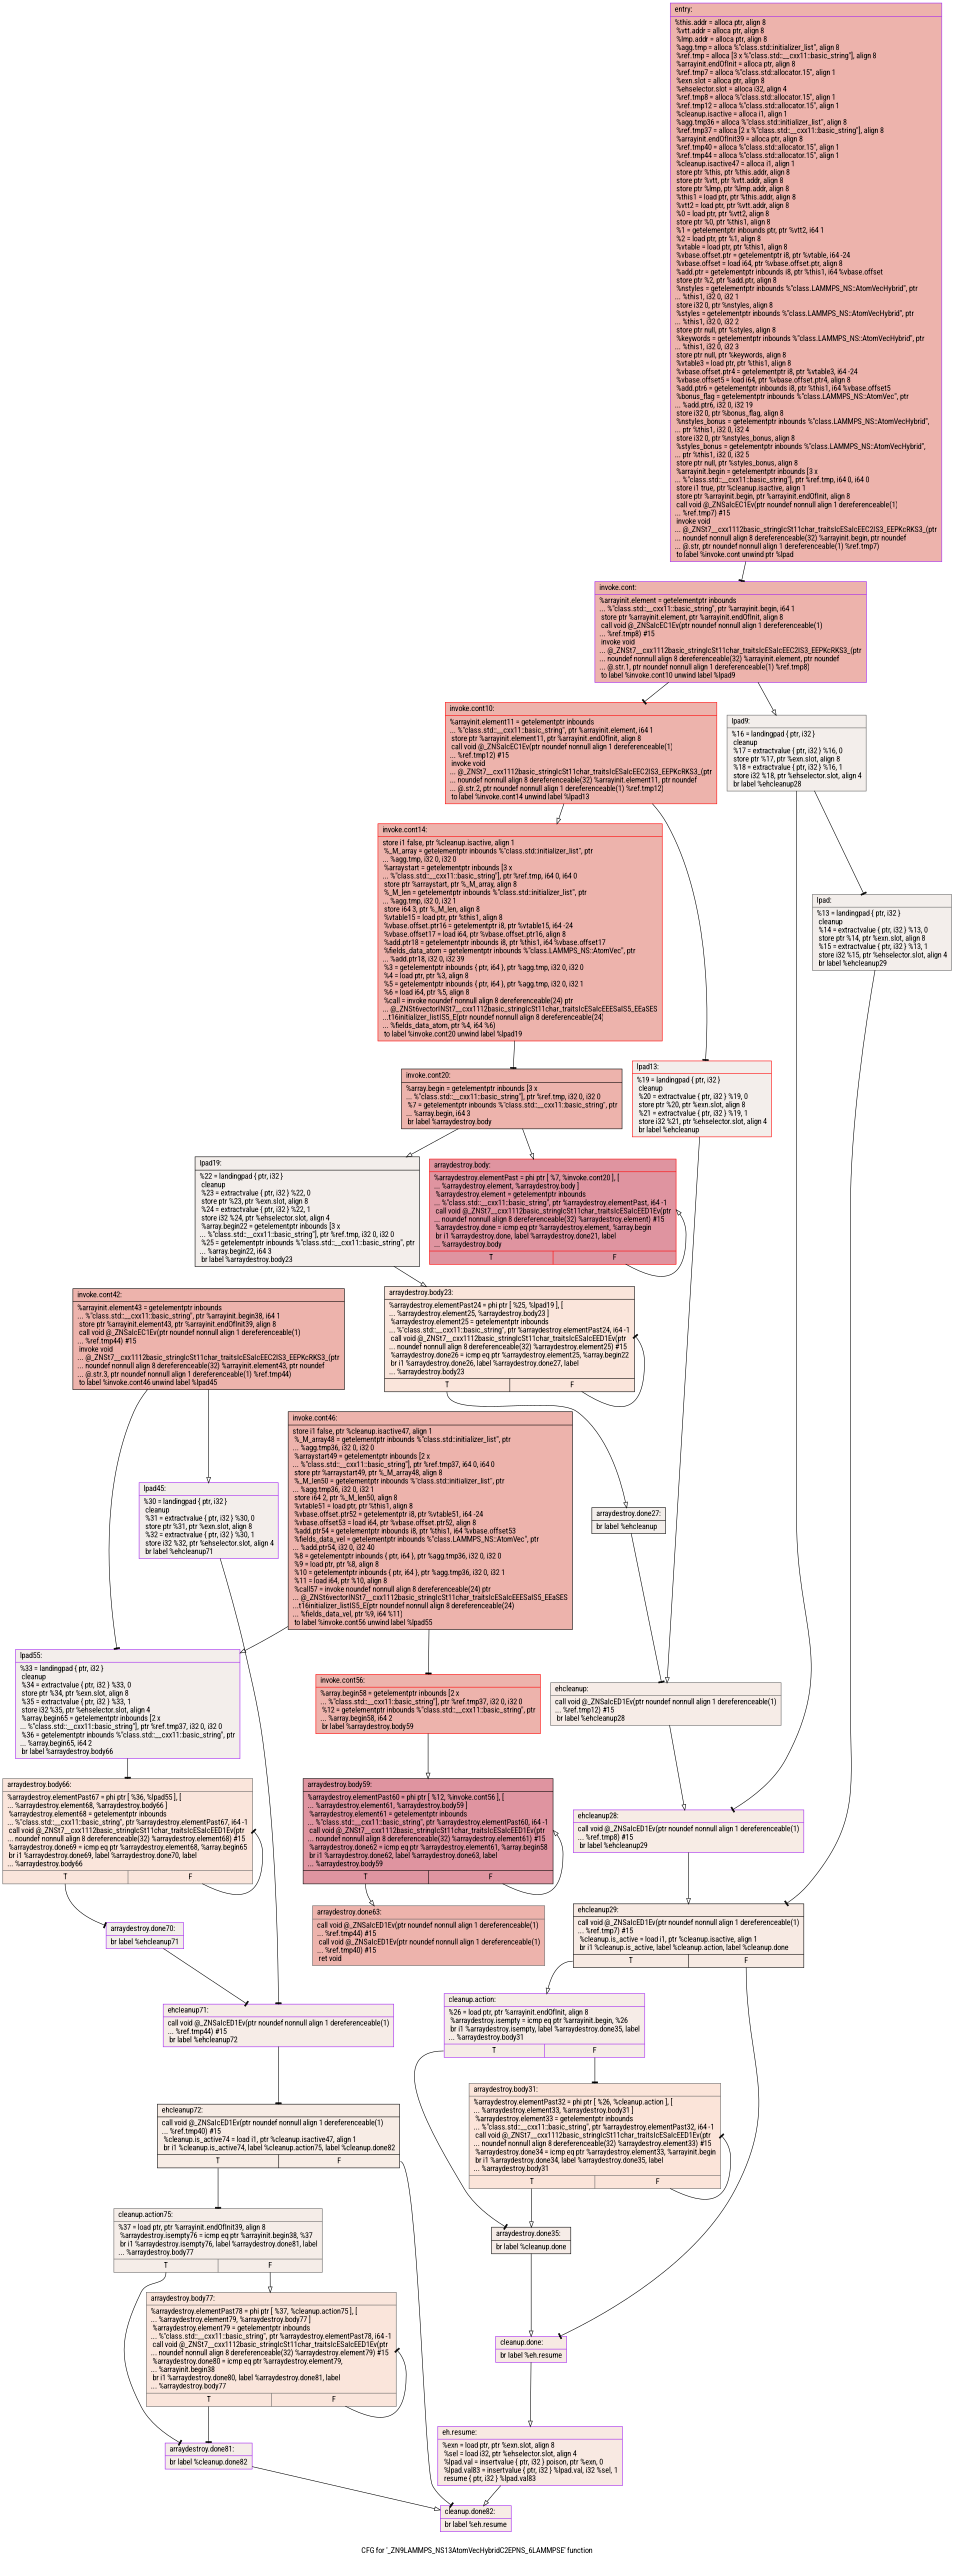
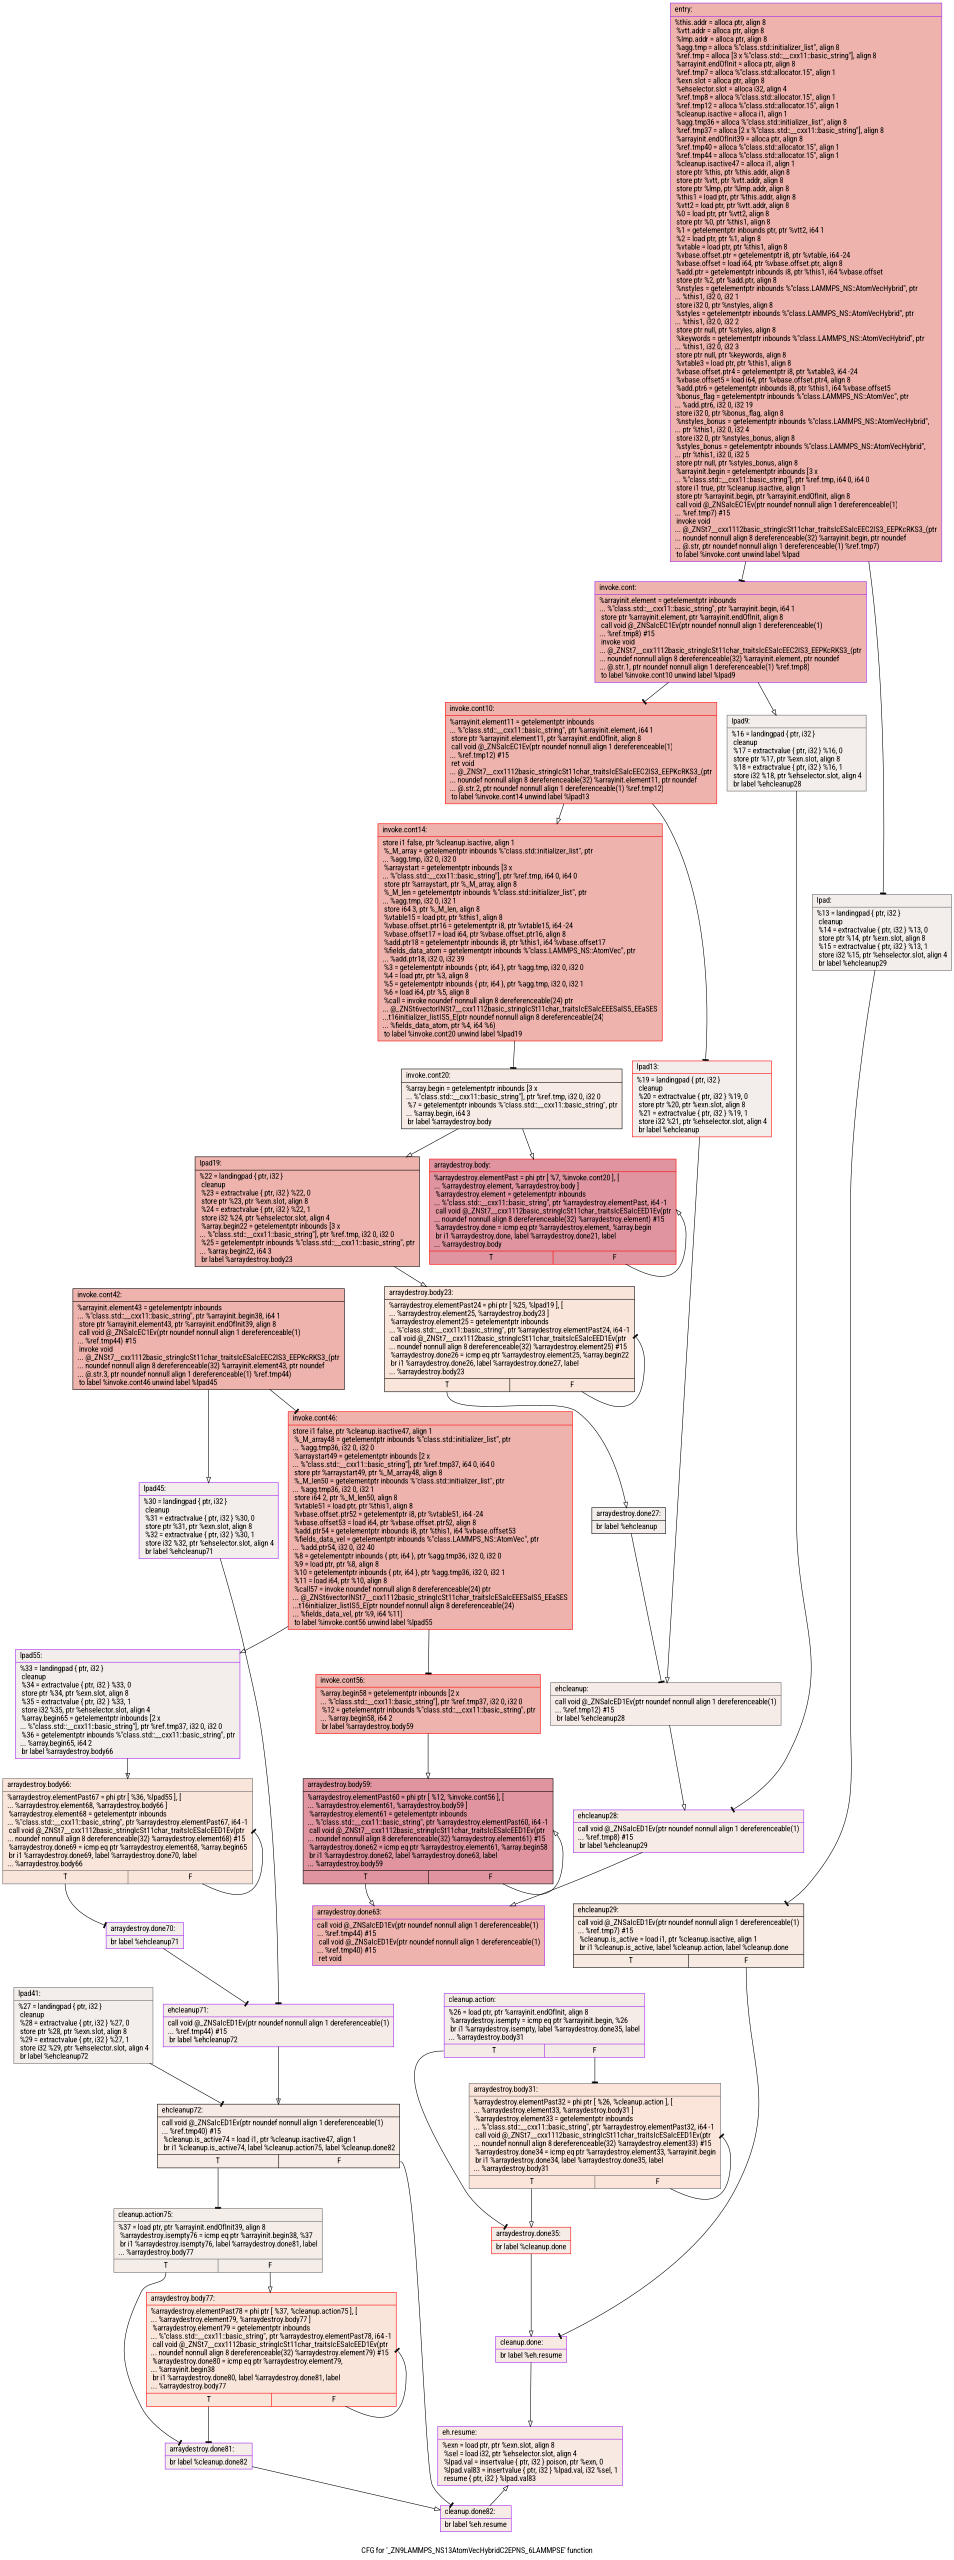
node "entry:": text "to label %invoke.cont unwind ptr %lpad" -> "to label %invoke.cont unwind label %lpad"
node "invoke.cont10:": text "invoke void" -> "ret void"
edge "lpad9:" -> "lpad:": now "entry:" -> "lpad:"
node "invoke.cont20:": fillcolor #d6524470 -> #ecd3c570
node "lpad19:": fillcolor #e5d8d170 -> #d6524470
edge "invoke.cont42:" -> "lpad55:": now "invoke.cont42:" -> "invoke.cont46:"
node "invoke.cont46:": color black -> red
edge "lpad55:" -> "arraydestroy.body66:": arrowhead tee -> onormal
edge "ehcleanup28:" -> "ehcleanup29:": now "ehcleanup28:" -> "arraydestroy.done63:"
node "arraydestroy.done63:": color gray40 -> purple
edge "ehcleanup29:" -> "cleanup.action:": removed
node "lpad41:": added
edge "ehcleanup71:" -> "ehcleanup72:": arrowhead tee -> onormal
node "arraydestroy.done35:": color black -> red
node "arraydestroy.body77:": color gray40 -> red
edge "eh.resume:" -> "cleanup.done82:": reversed
